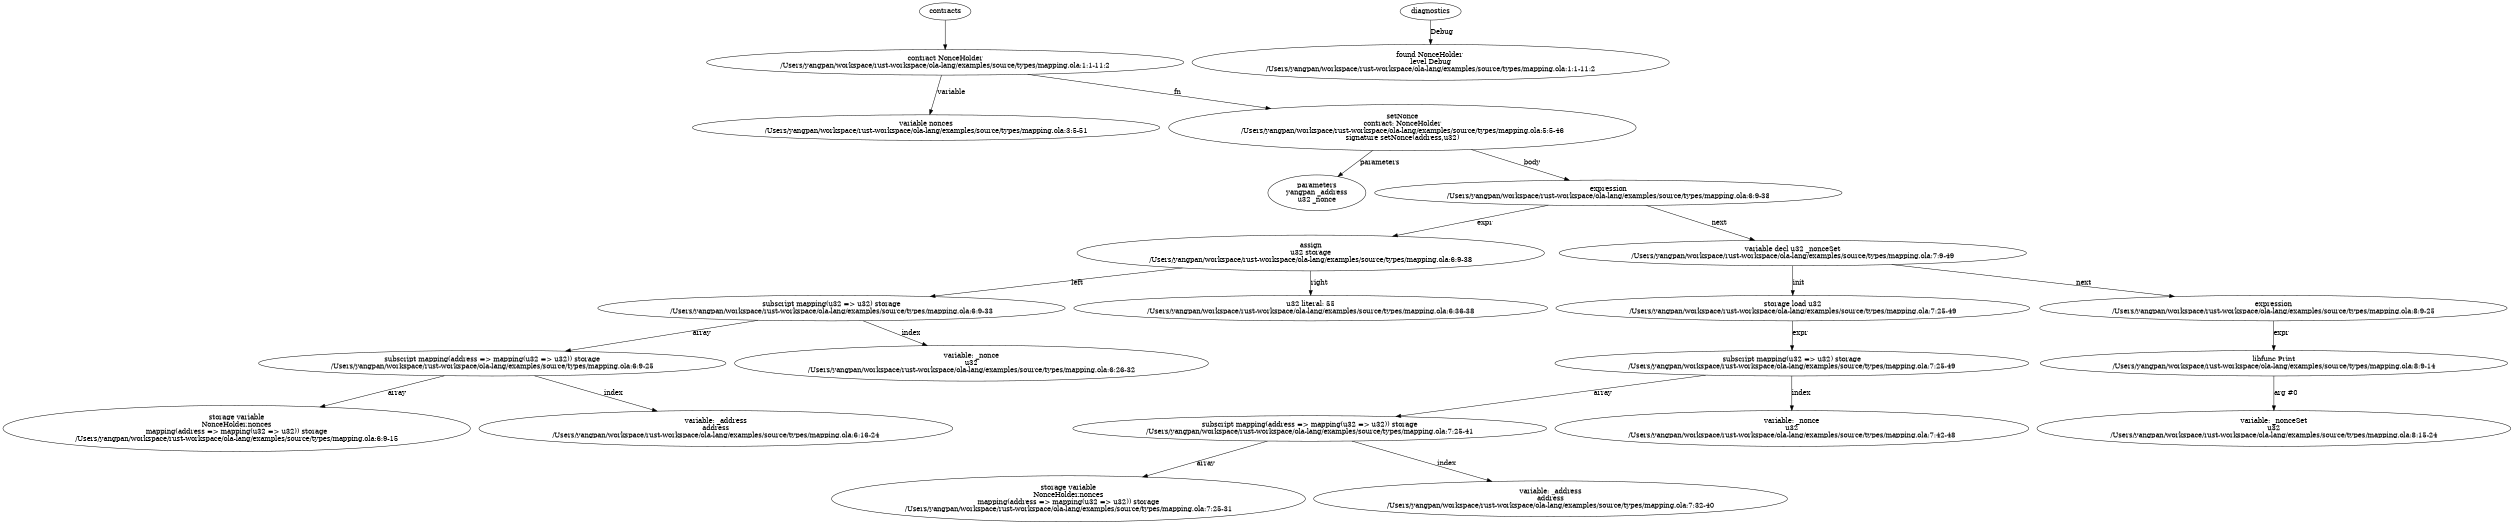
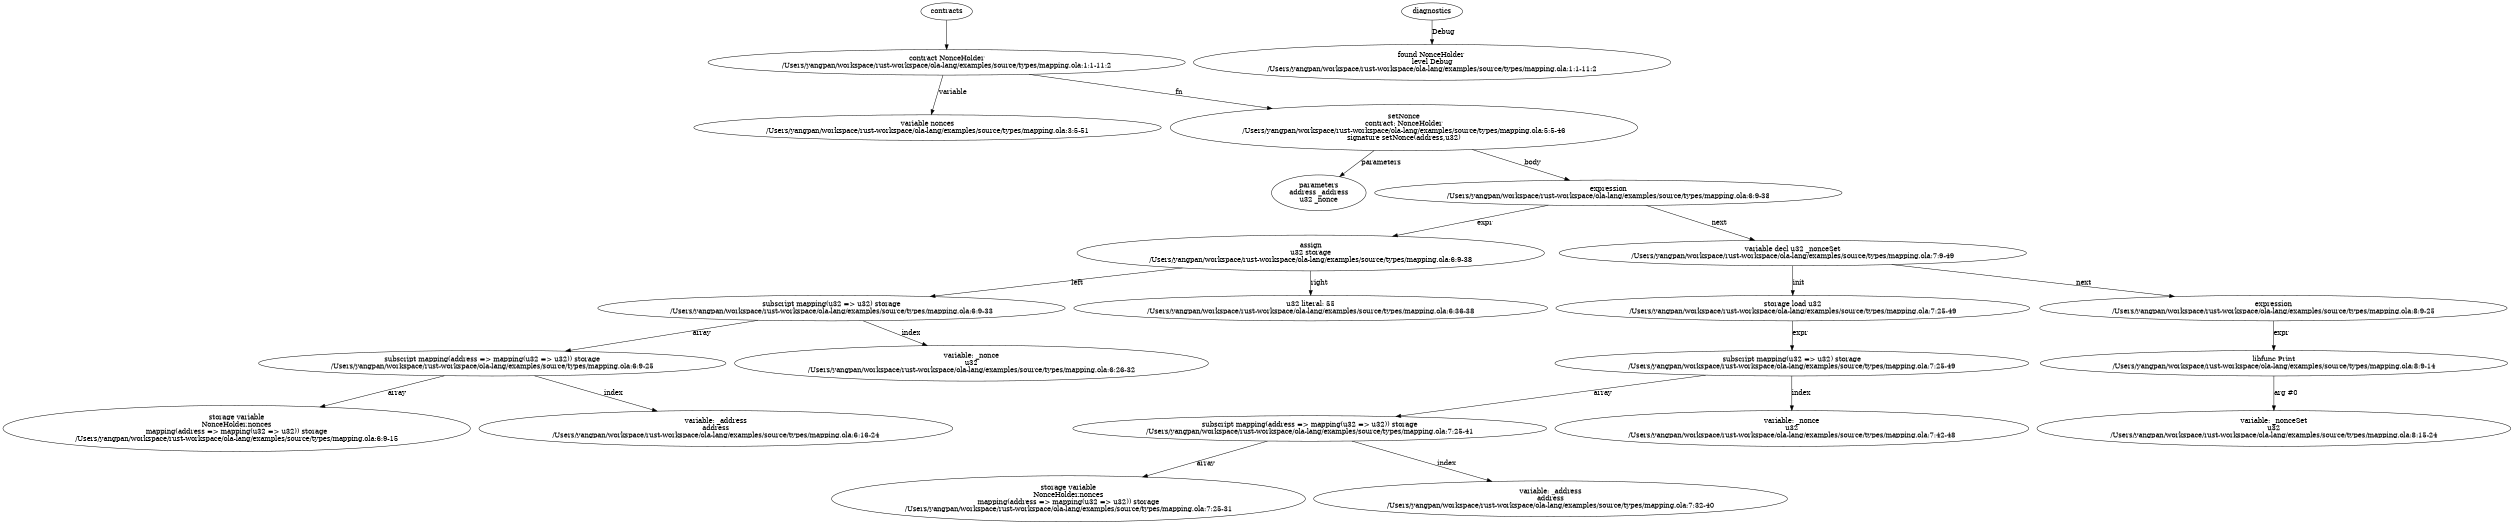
node "parameters yangpan _address u32 _nonce": label "parameters yangpan _address u32 _nonce" -> "parameters address _address u32 _nonce"
